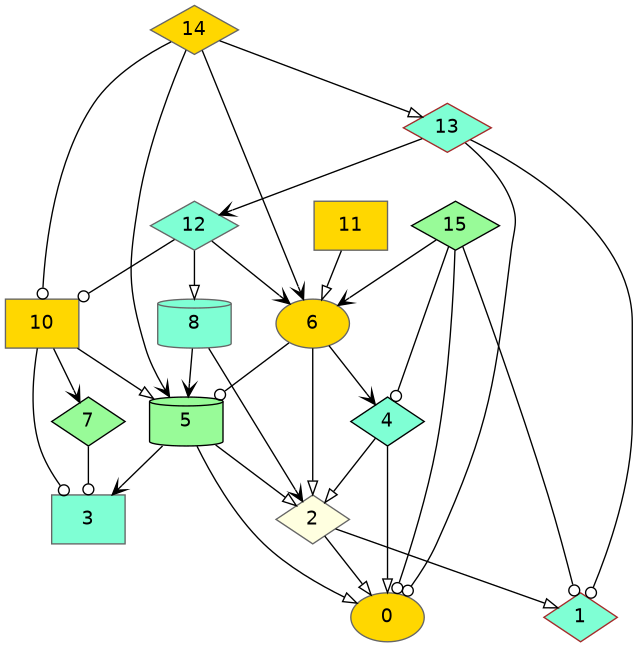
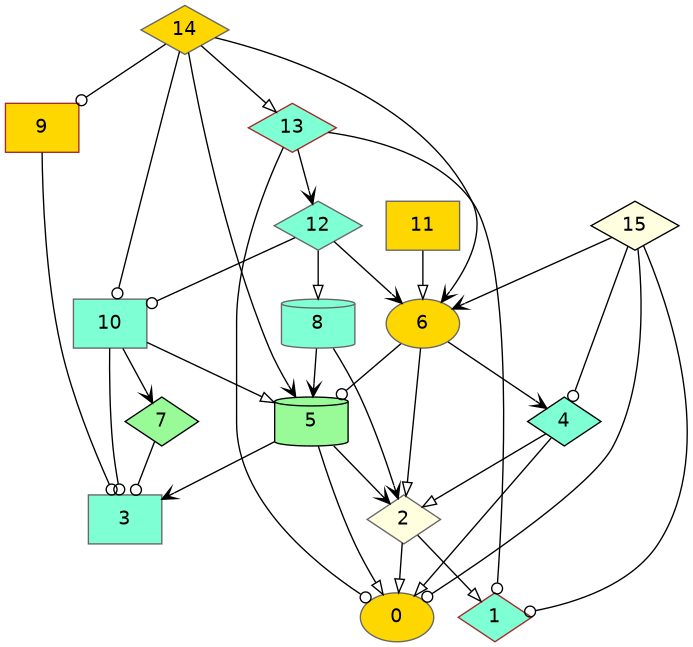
node "9": added
node "15": fillcolor palegreen -> lightyellow
node "10": fillcolor gold -> aquamarine
edge "5" -> "2": arrowhead onormal -> vee
